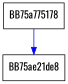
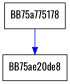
node "BB75ae21de8": label "BB75ae21de8" -> "BB75ae20de8"
